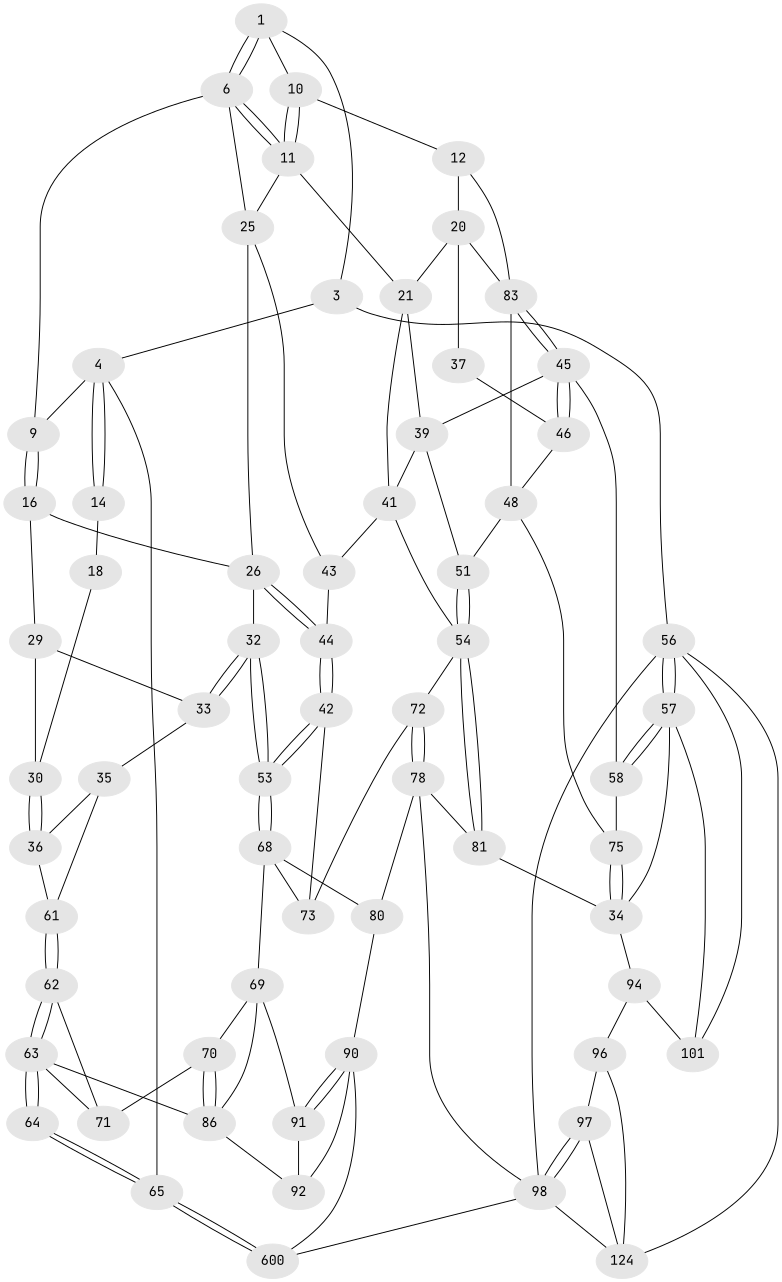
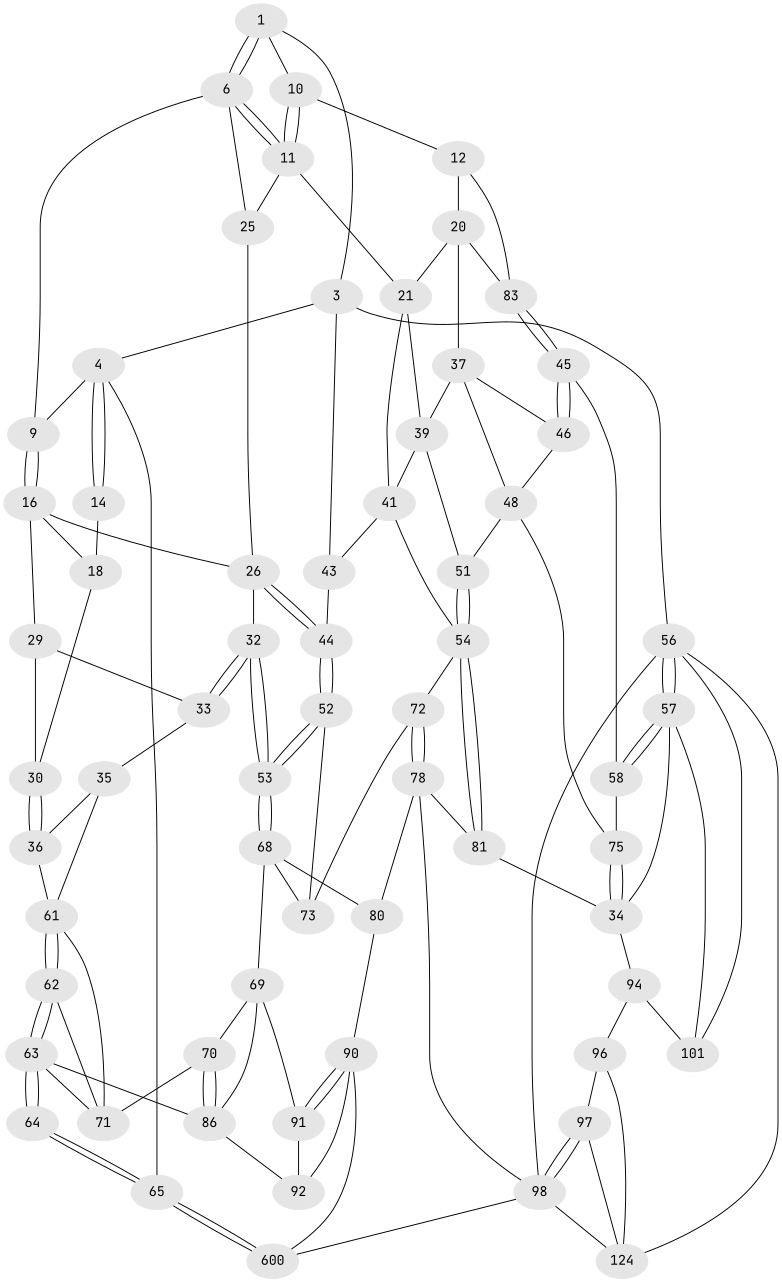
edge "45" -- "39": now "37" -- "39"
edge "25" -- "43": now "3" -- "43"
edge "83" -- "48": now "37" -- "48"
edge "16" -- "18": added
node "42": label "42" -> "52"
edge "61" -- "71": added
